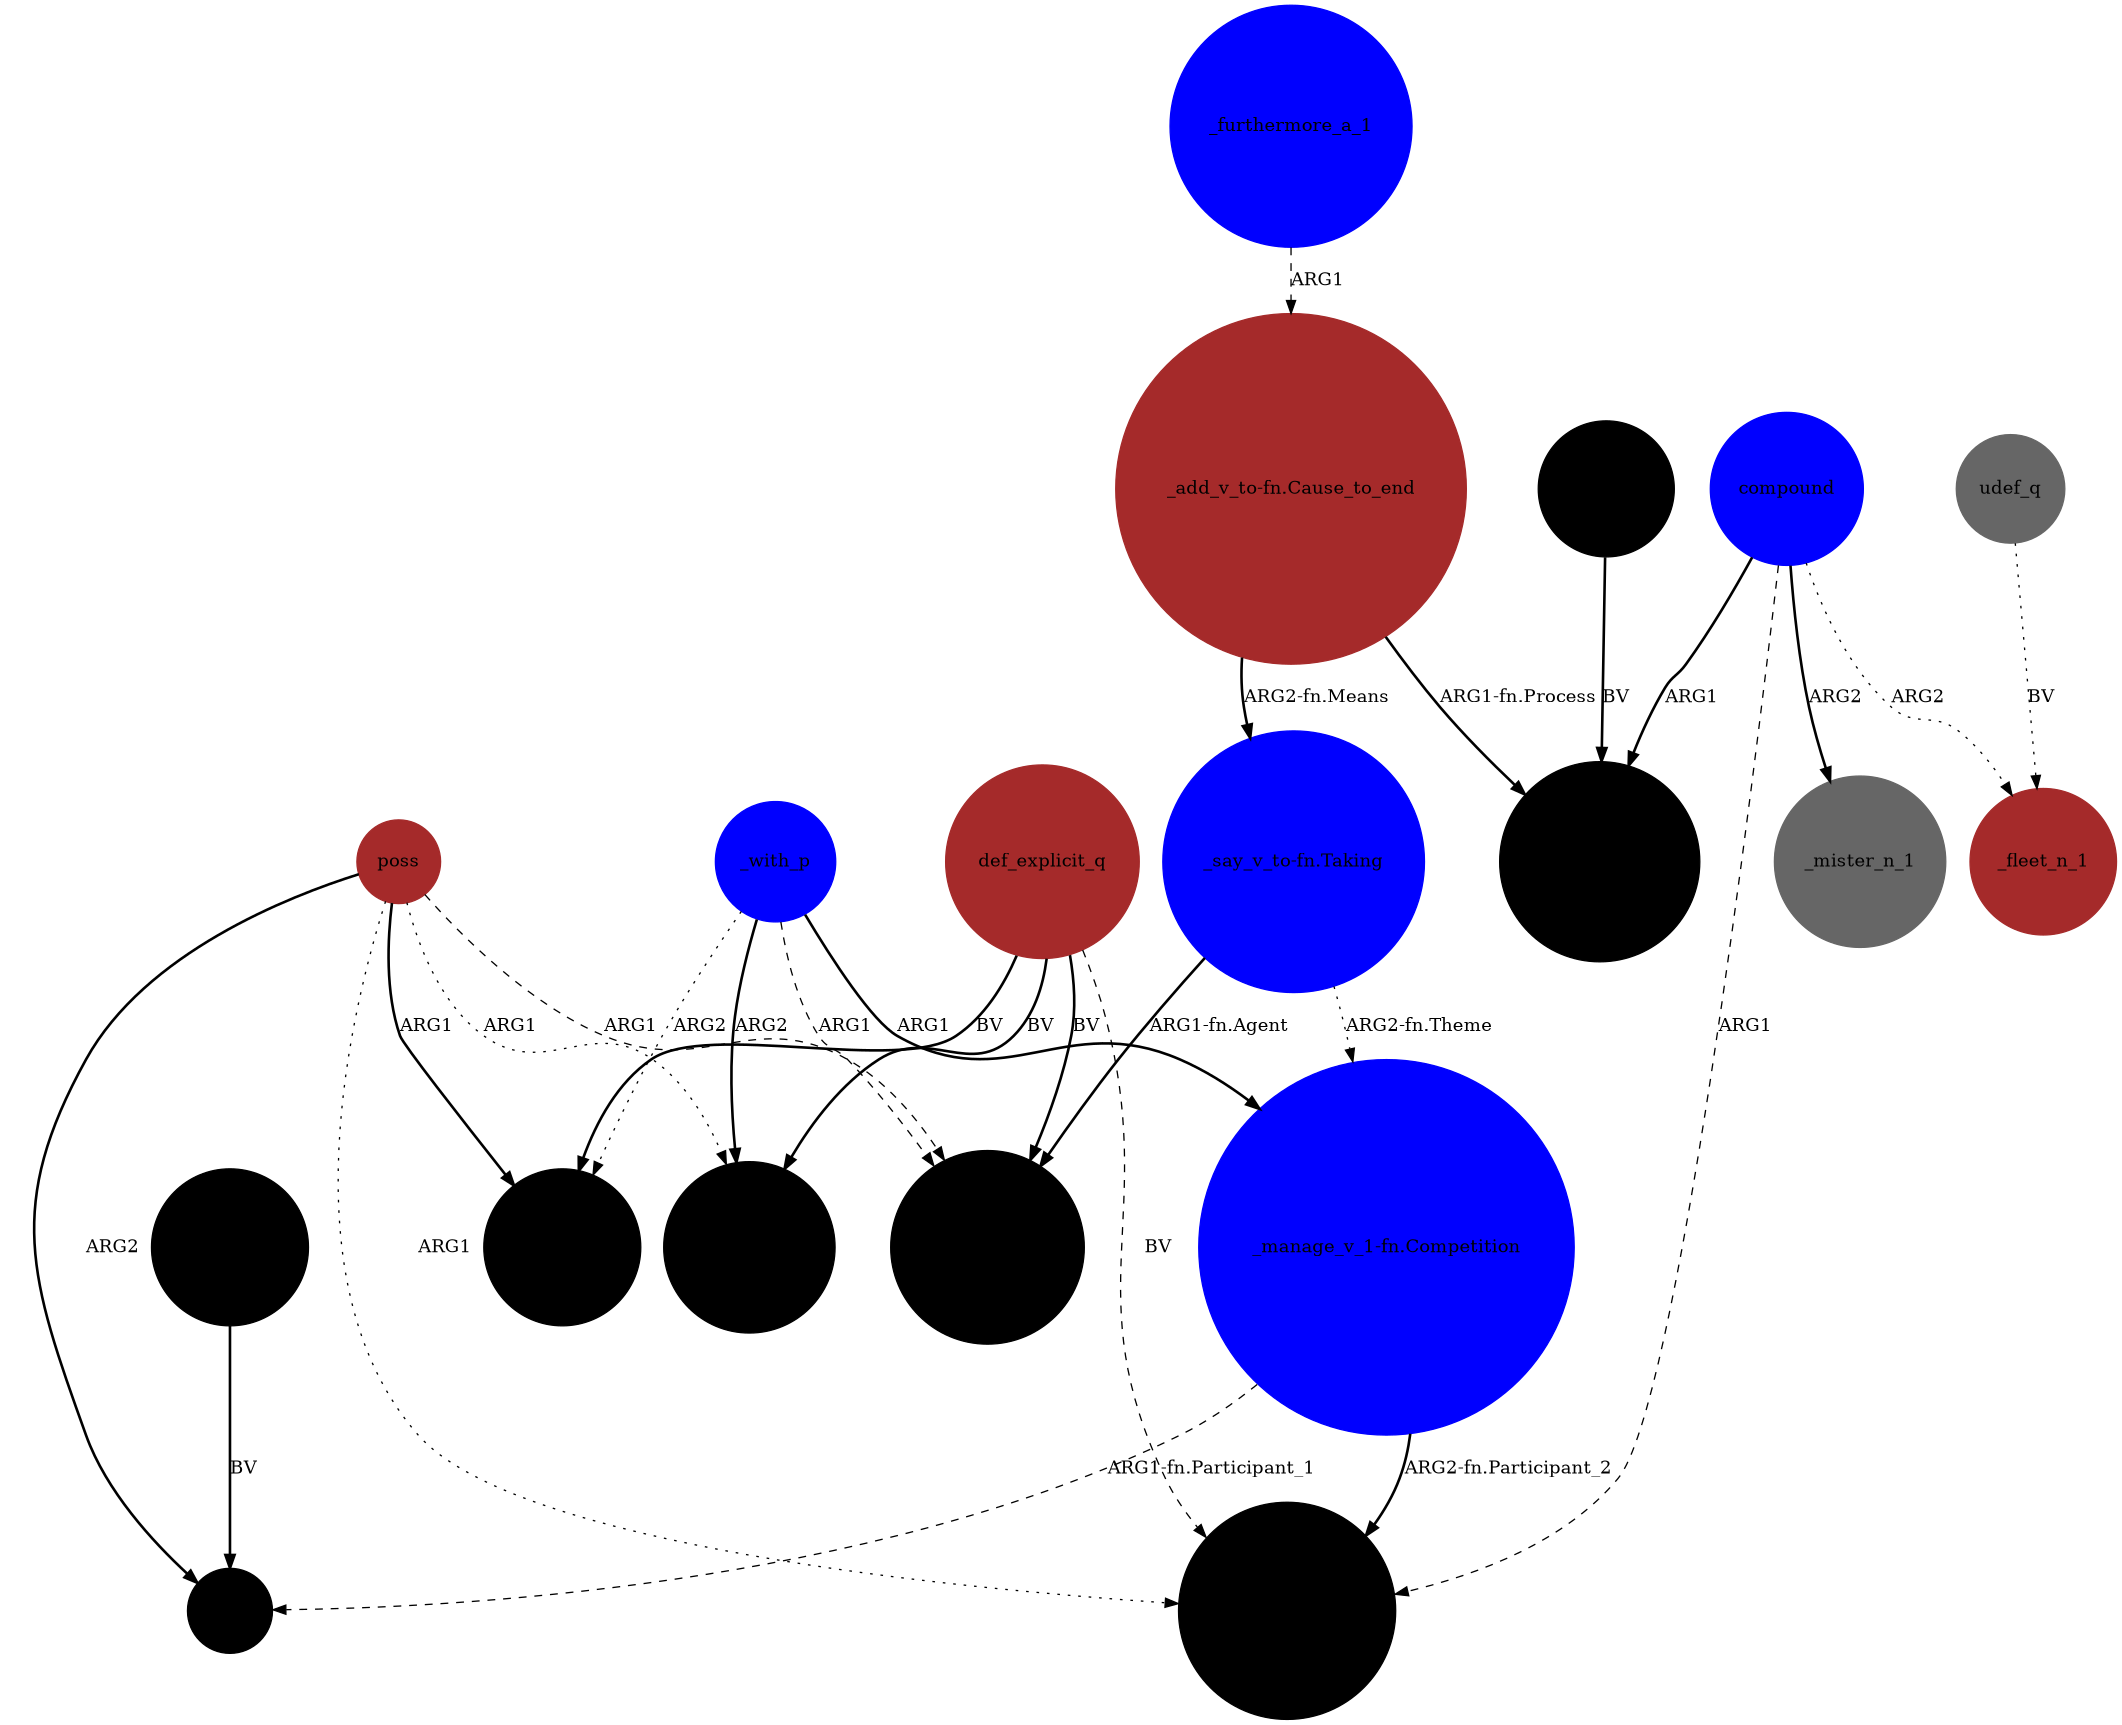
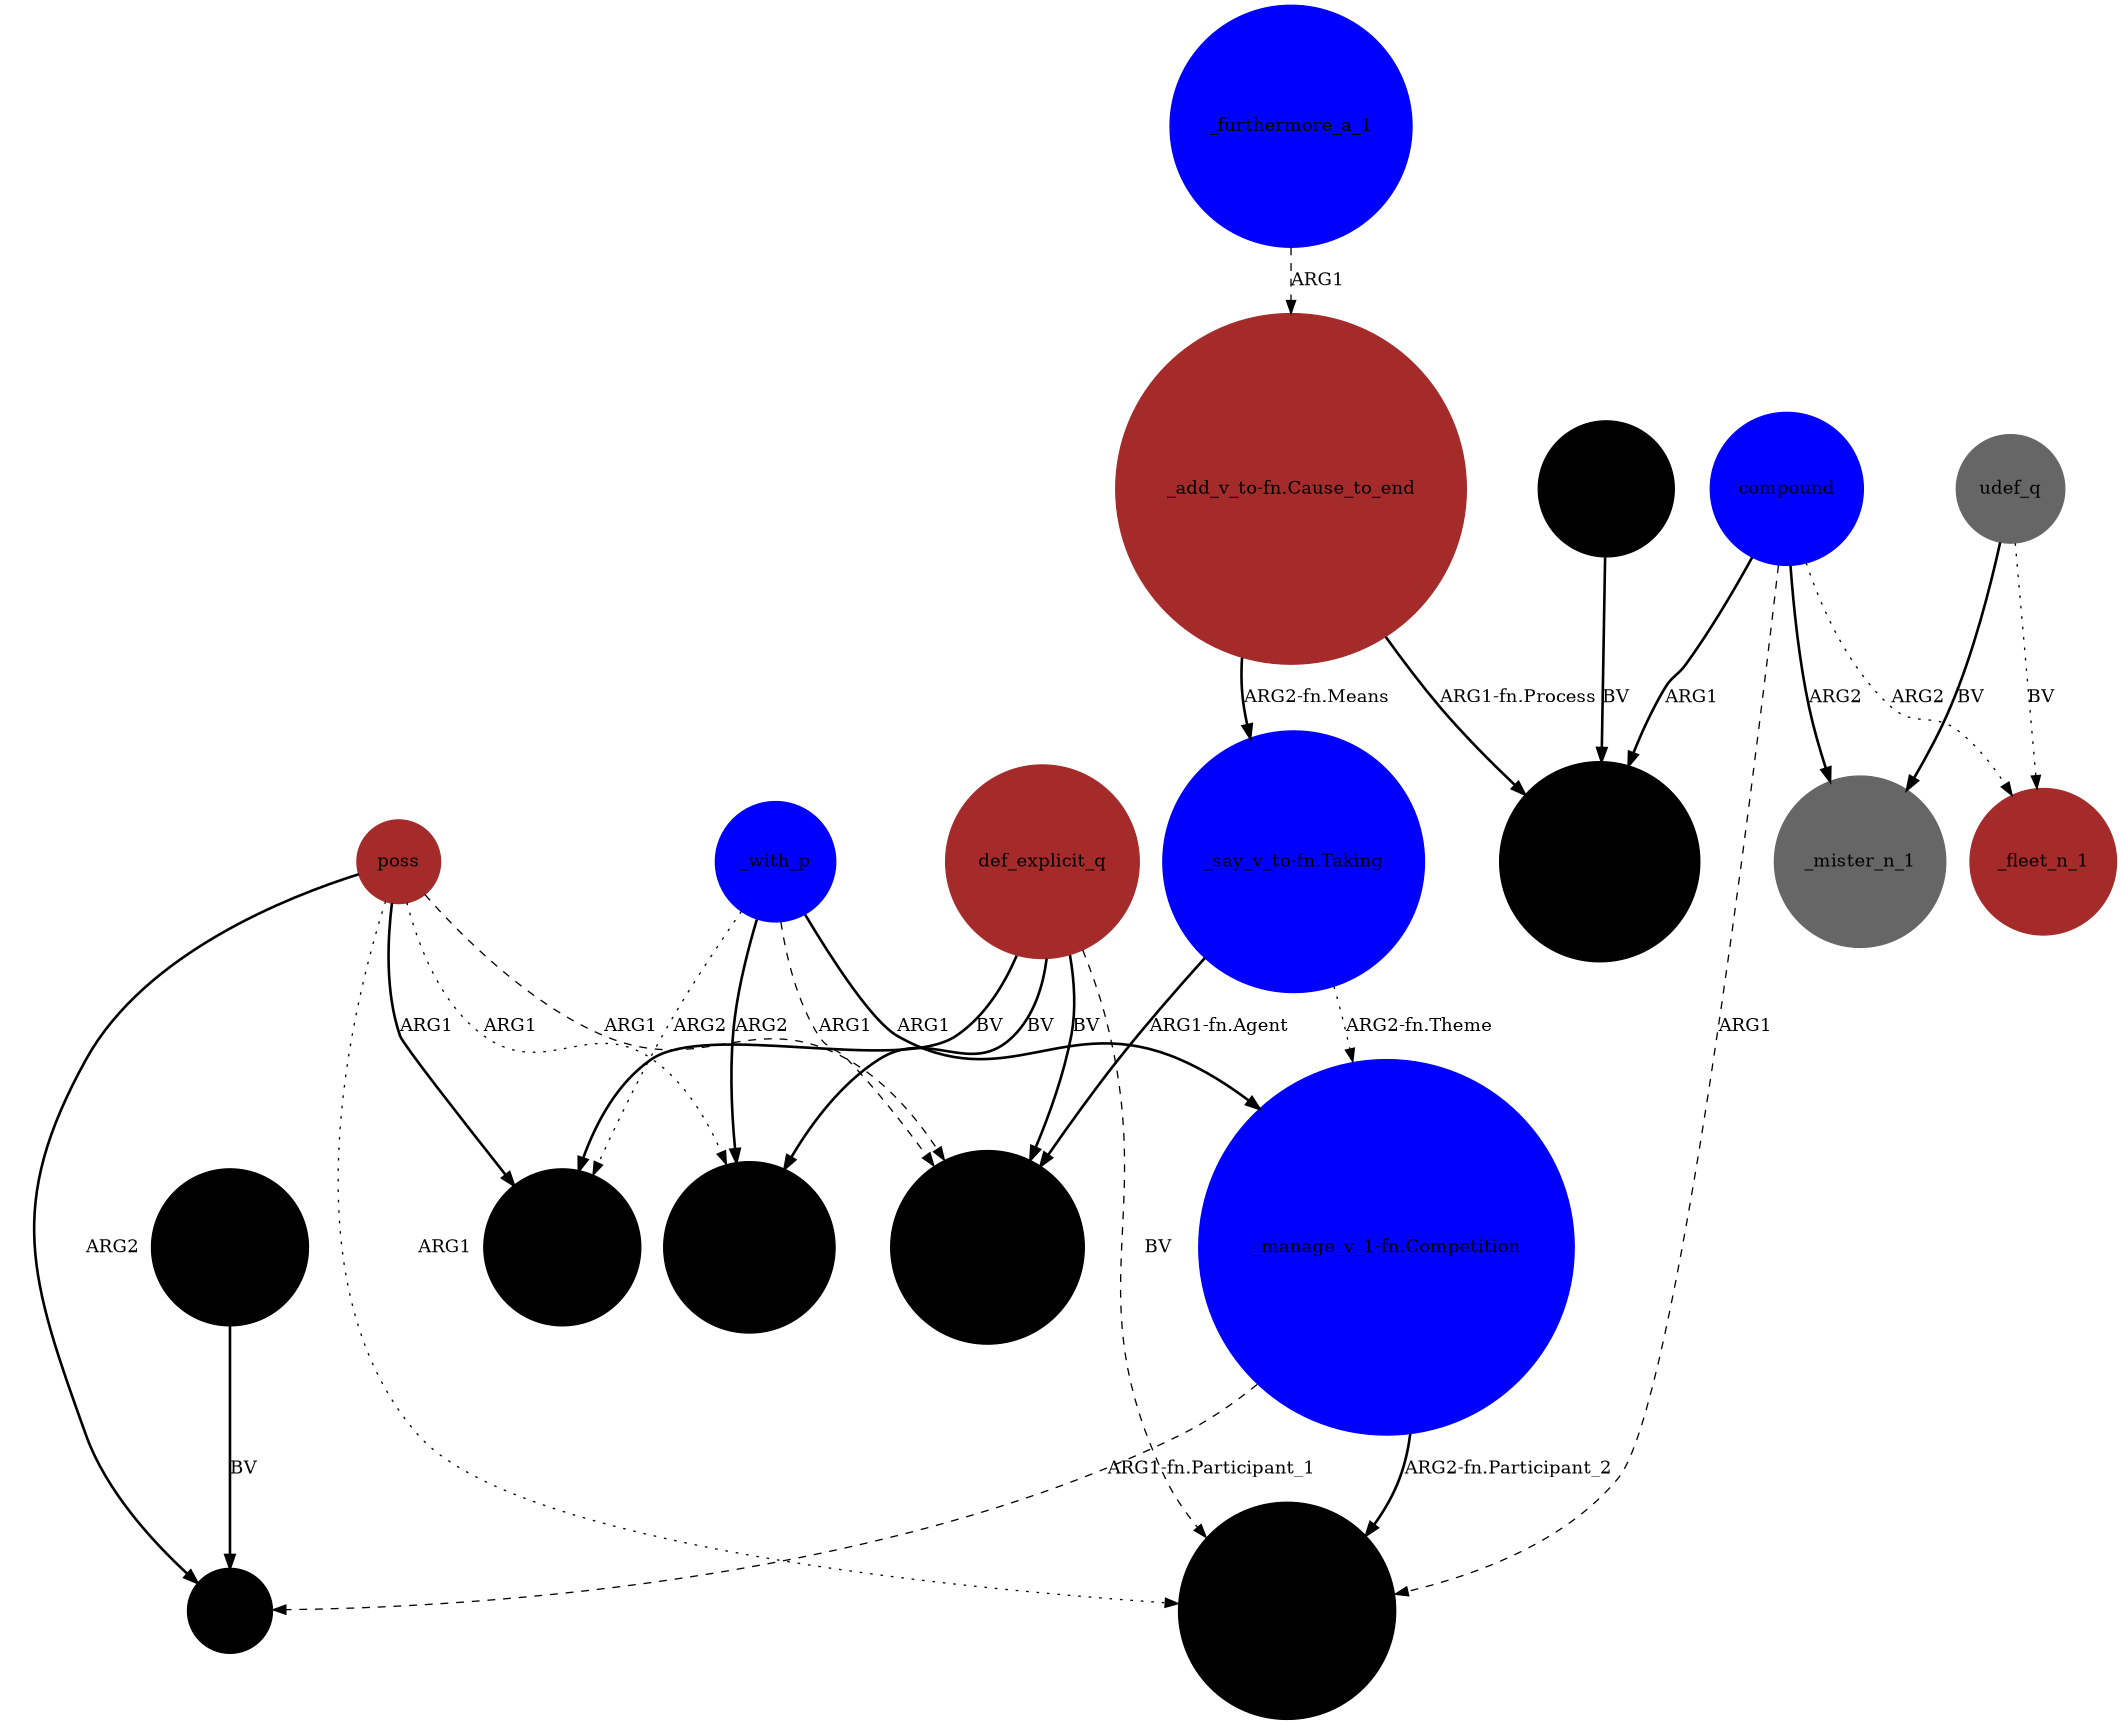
edge "udef_q" -> "_mister_n_1": added, label "BV"
